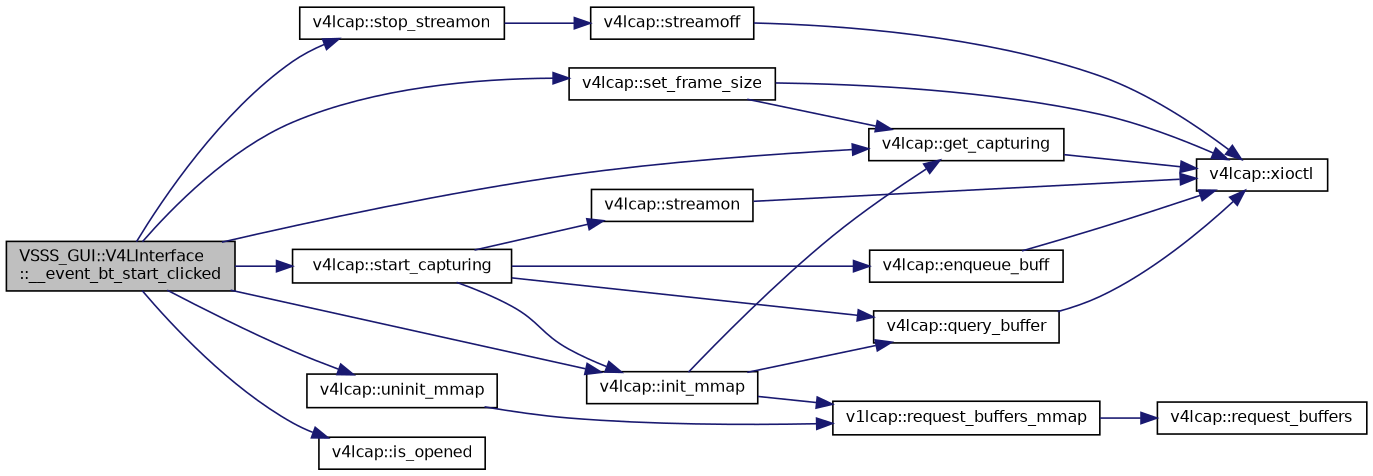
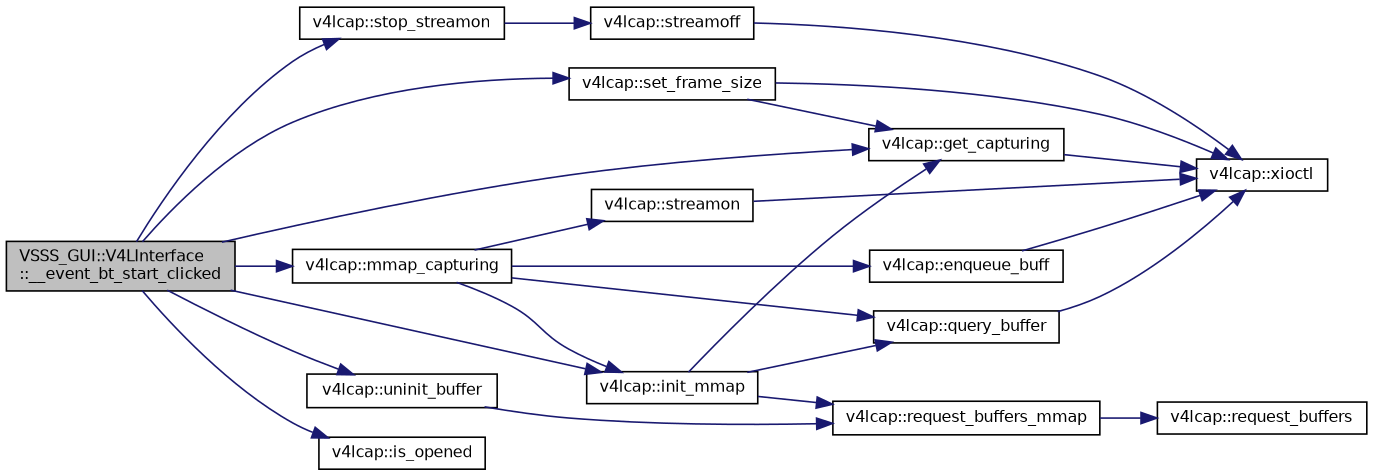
node "v4lcap::start_capturing": label "v4lcap::start_capturing" -> "v4lcap::mmap_capturing"
node "v4lcap::uninit_mmap": label "v4lcap::uninit_mmap" -> "v4lcap::uninit_buffer"
node "v1lcap::request_buffers_mmap": label "v1lcap::request_buffers_mmap" -> "v4lcap::request_buffers_mmap"
